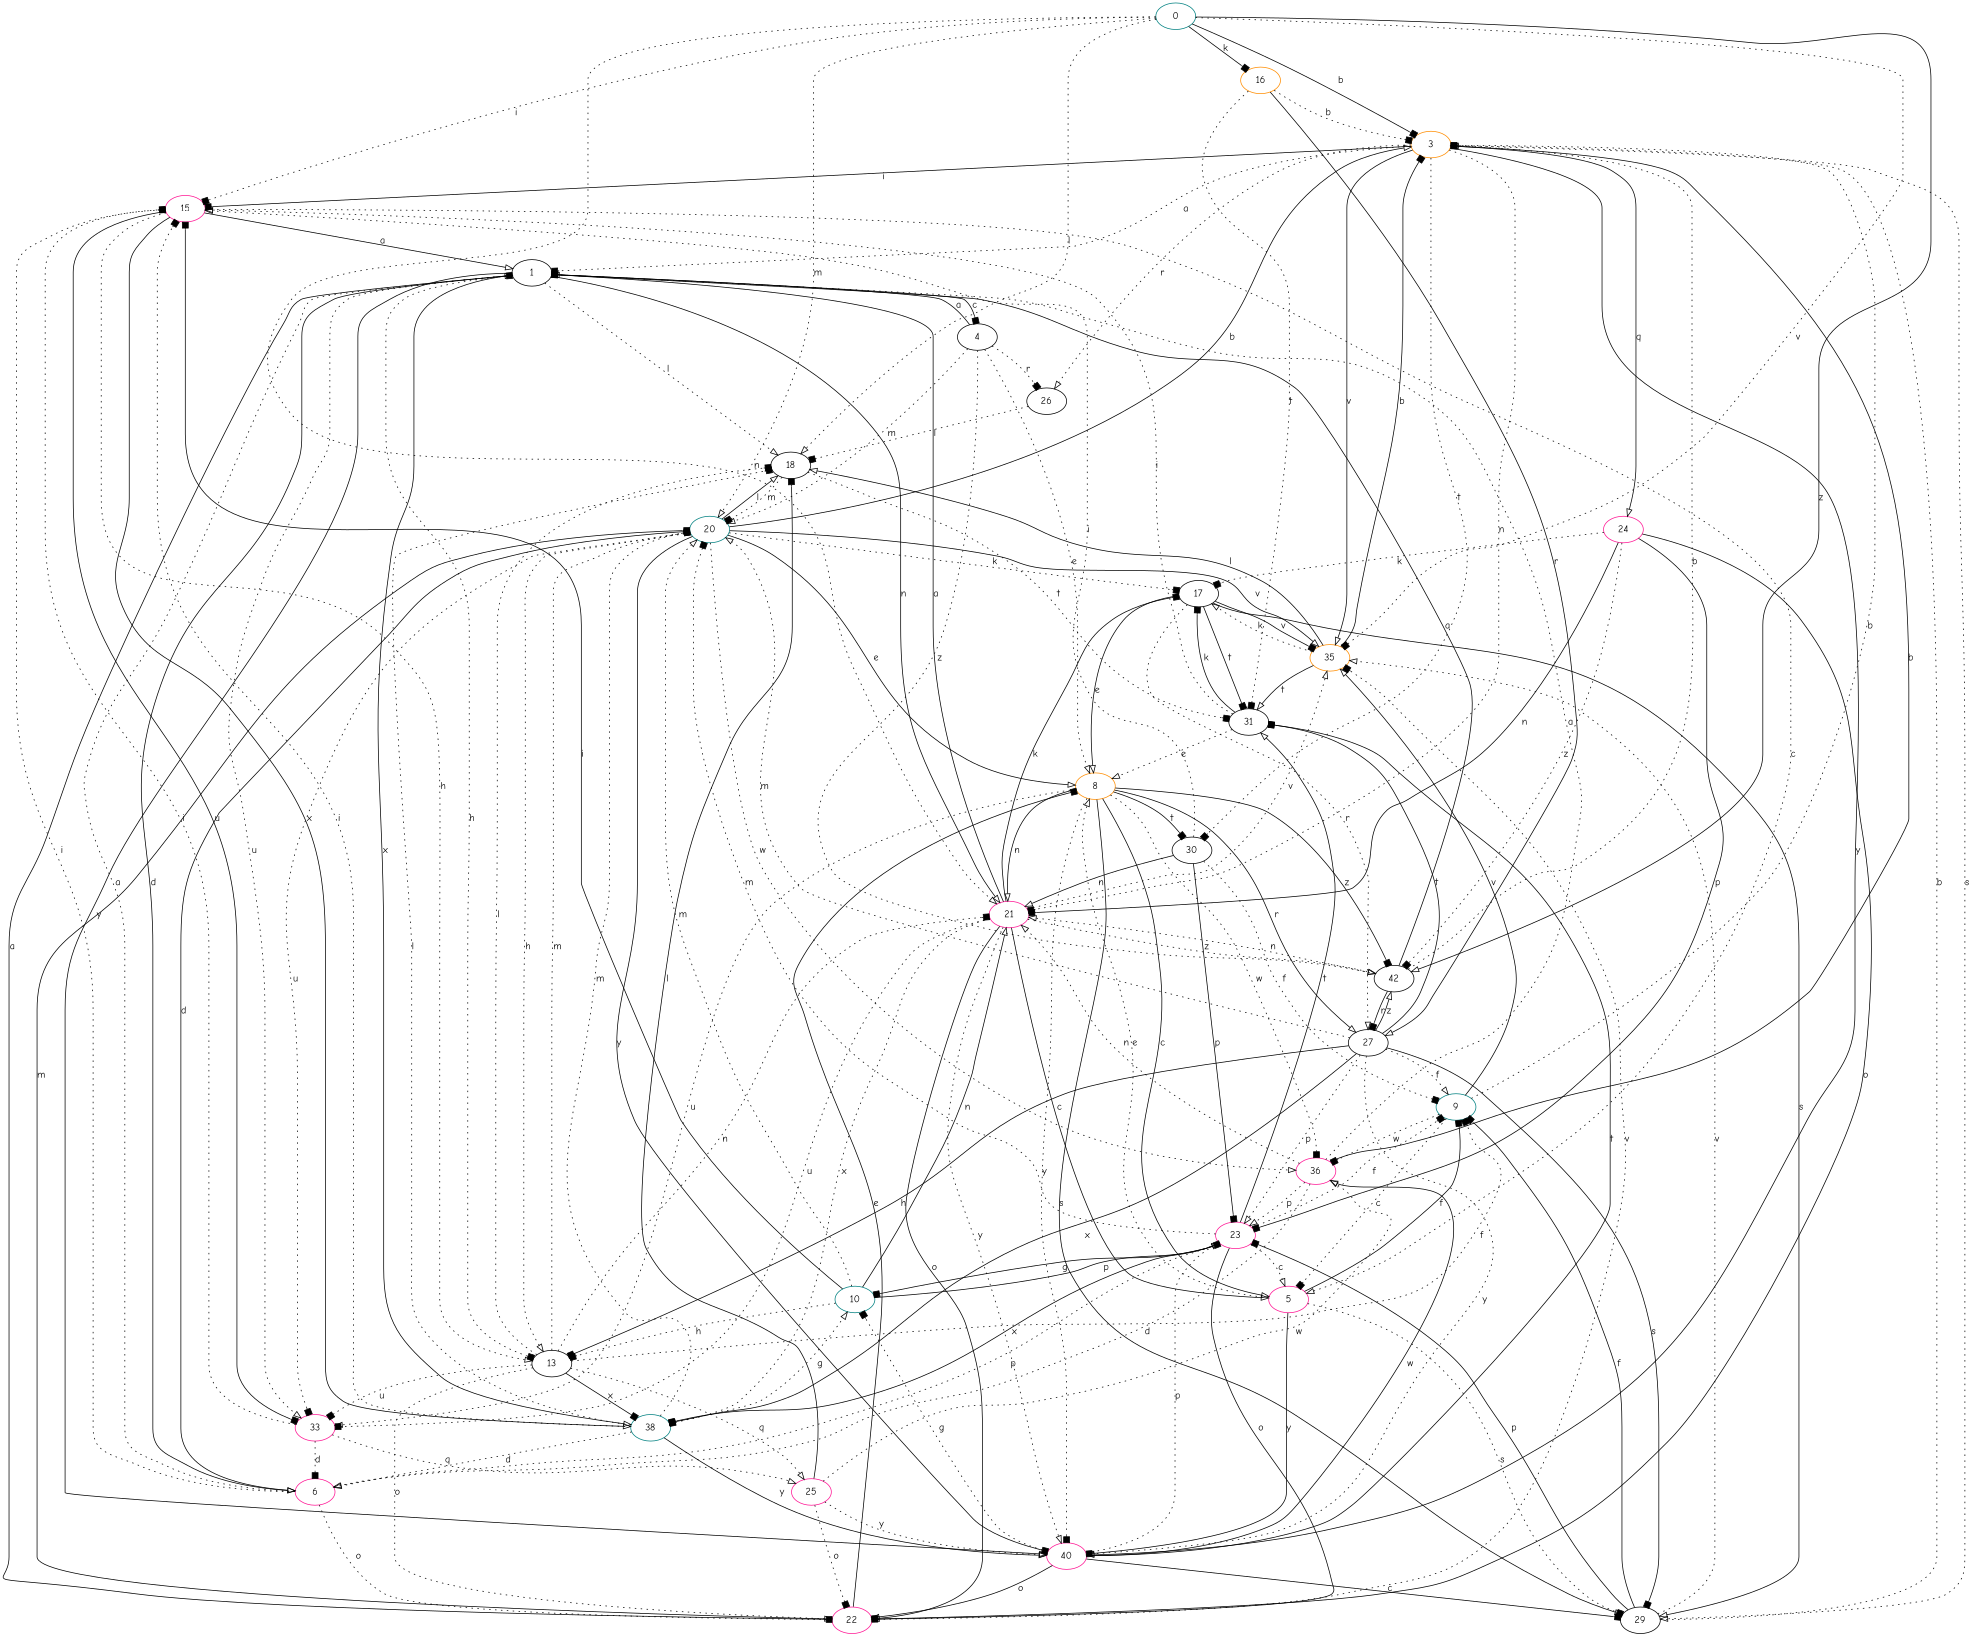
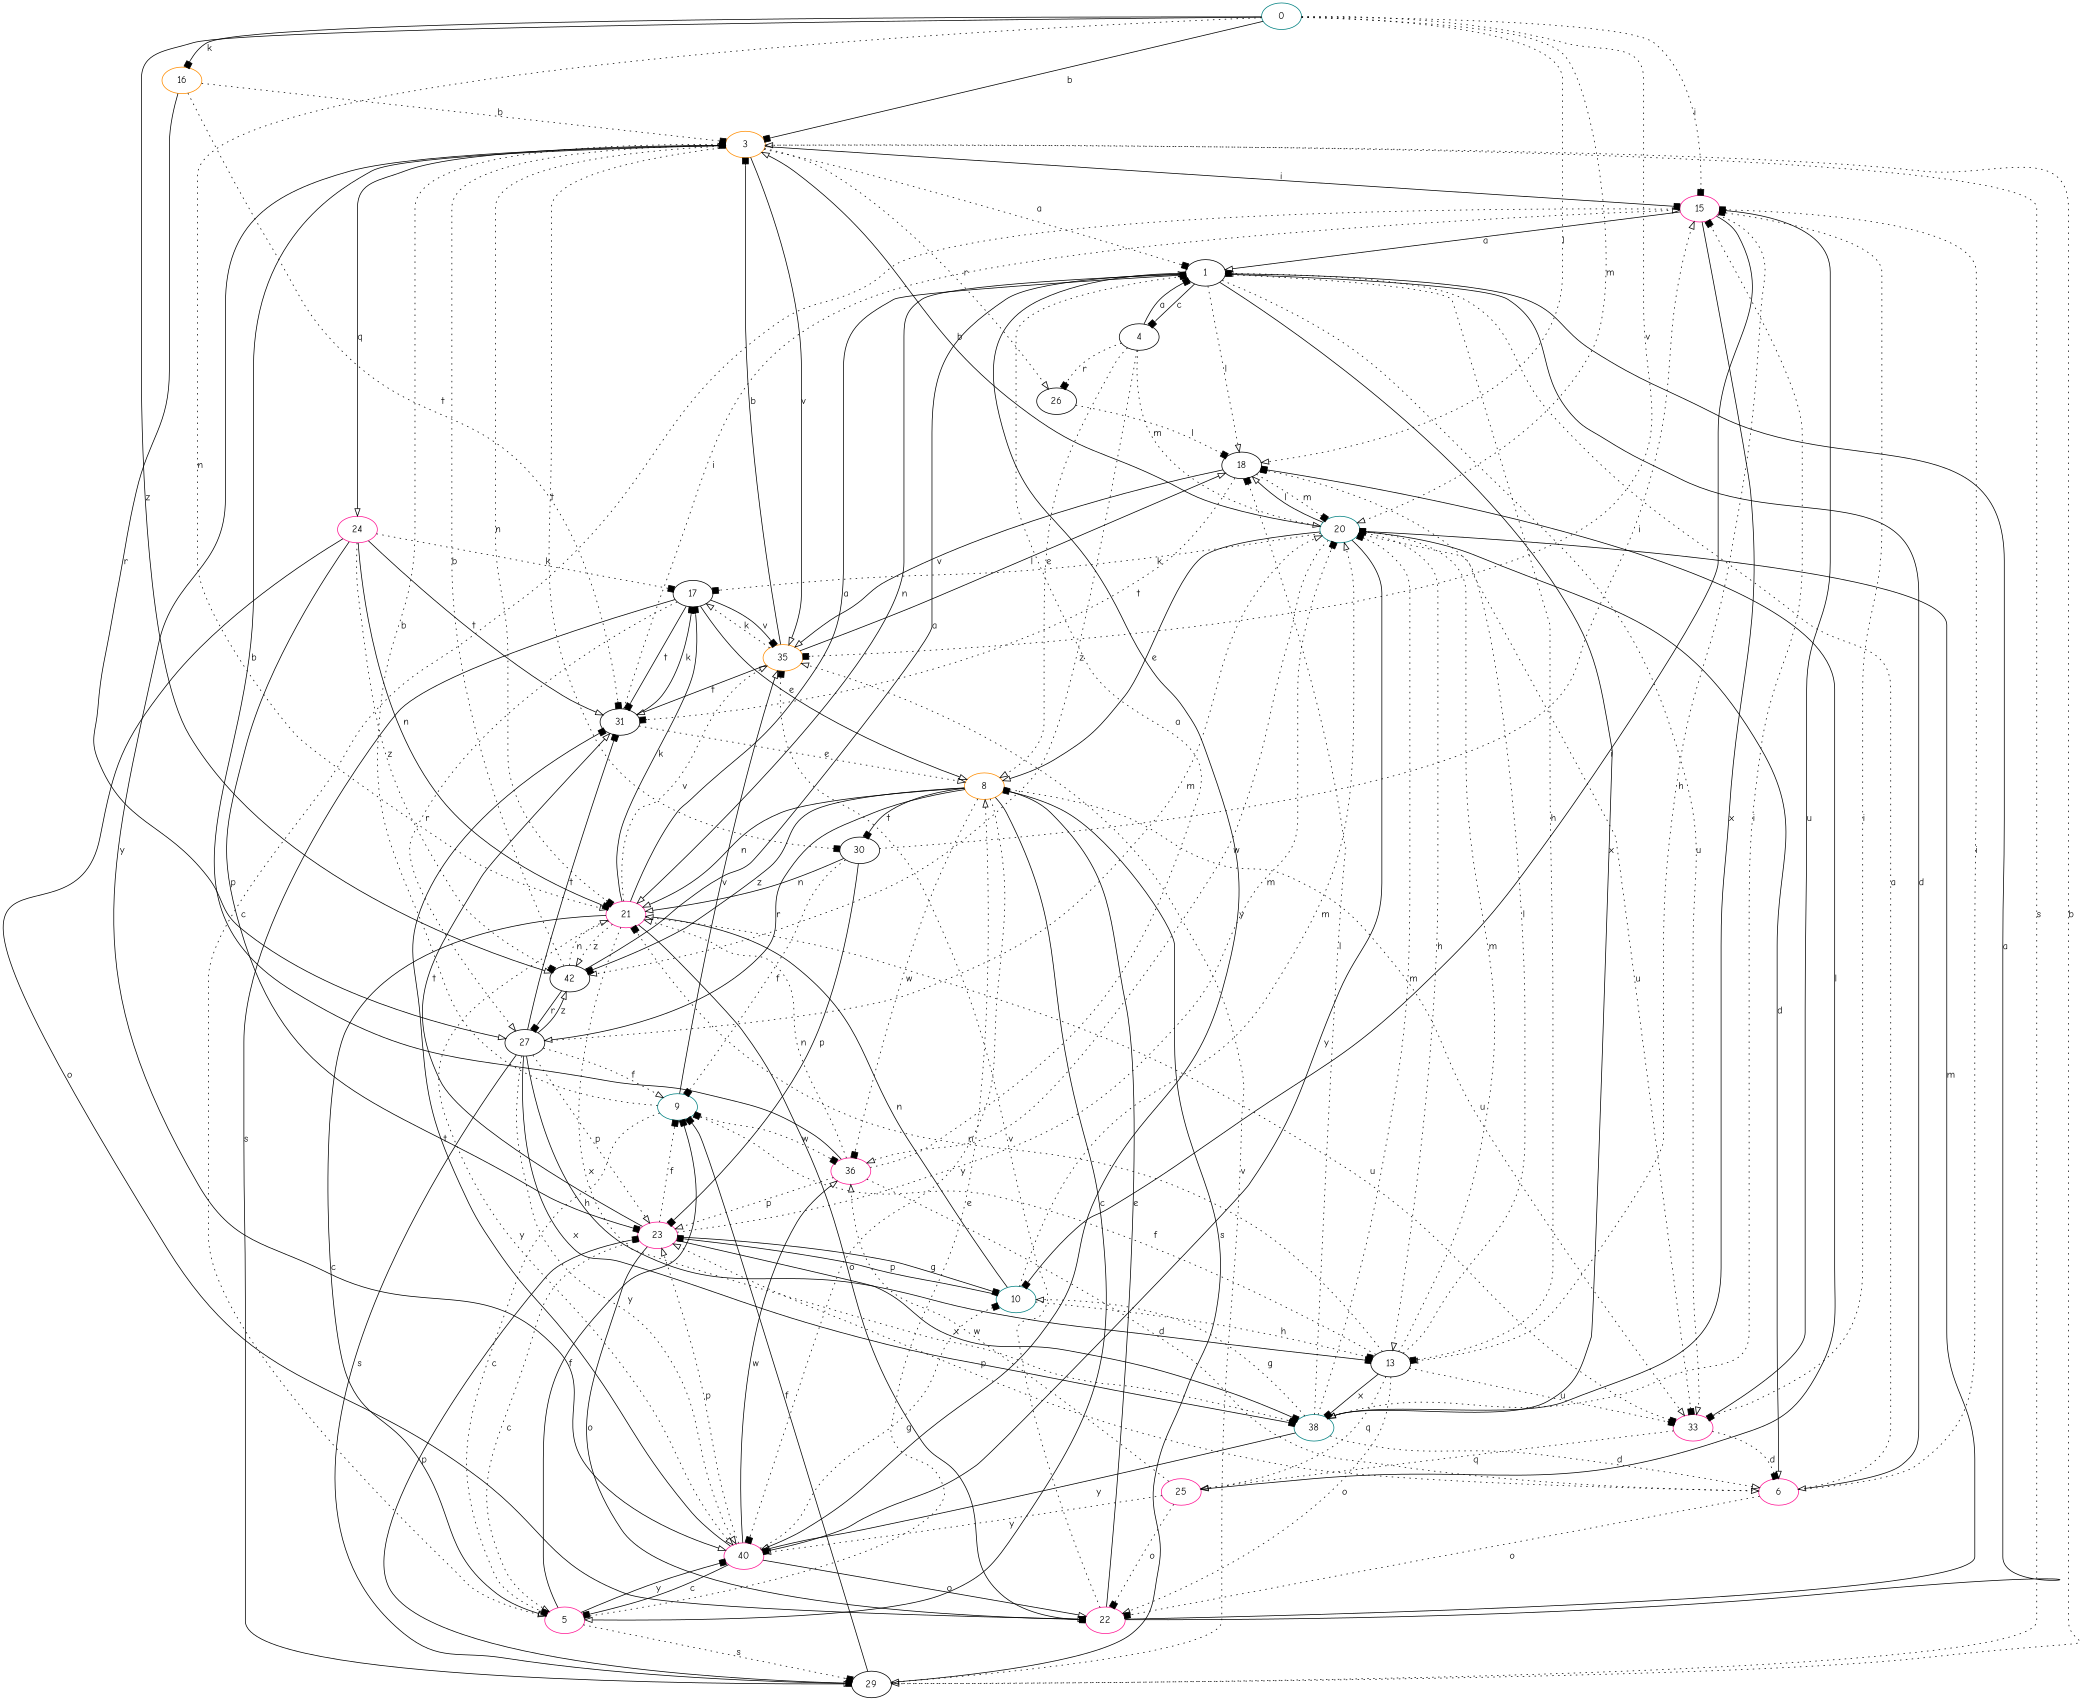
edge "20" -> "35": now "18" -> "35"
edge "24" -> "31": added, label "t"
edge "10" -> "15": reversed
edge "40" -> "29": now "40" -> "5"
